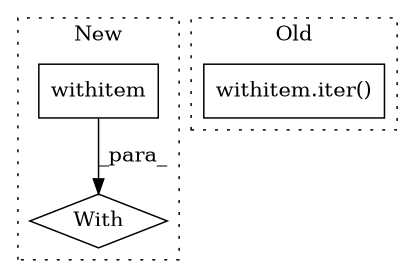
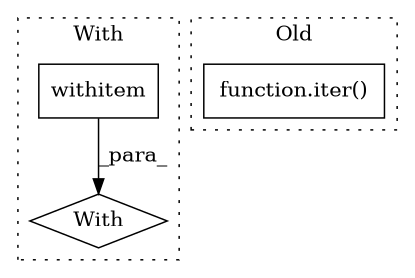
cluster "New": label "New" -> "With"
node "withitem.iter()": label "withitem.iter()" -> "function.iter()"
